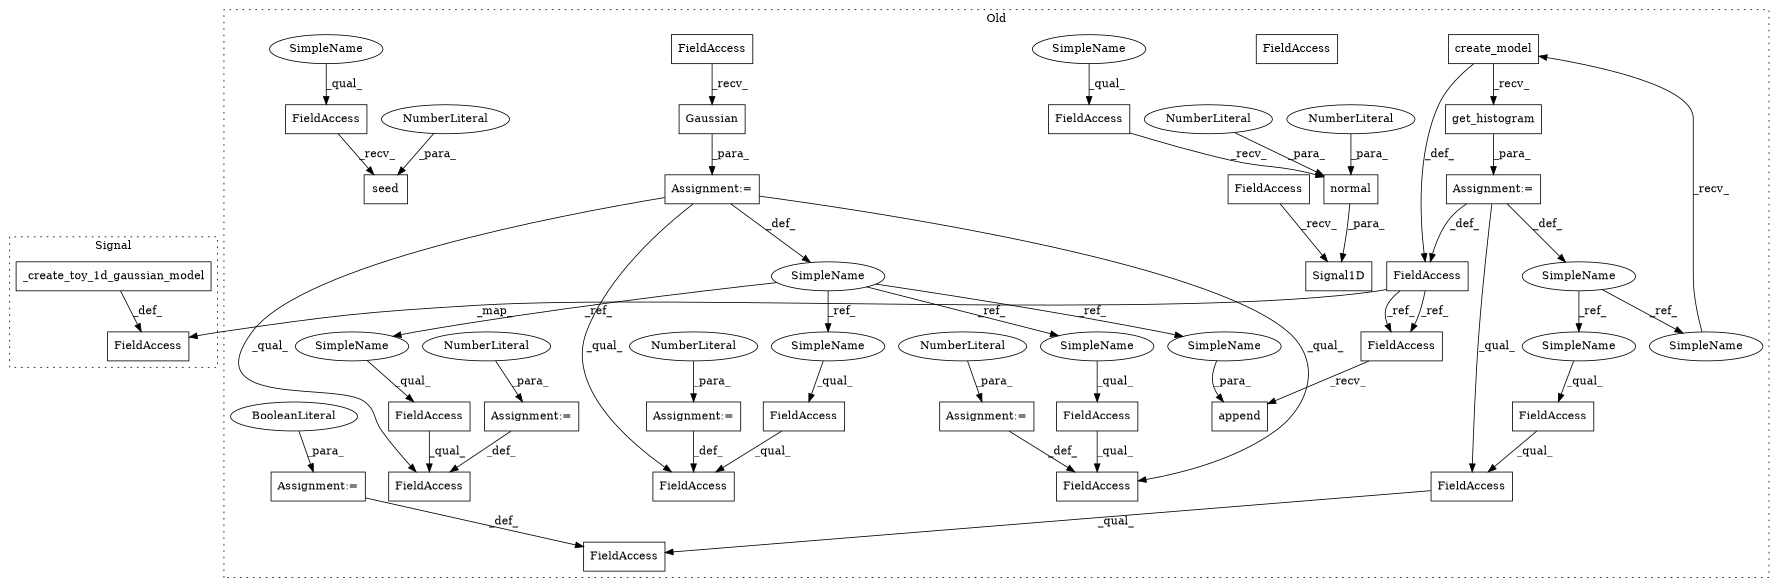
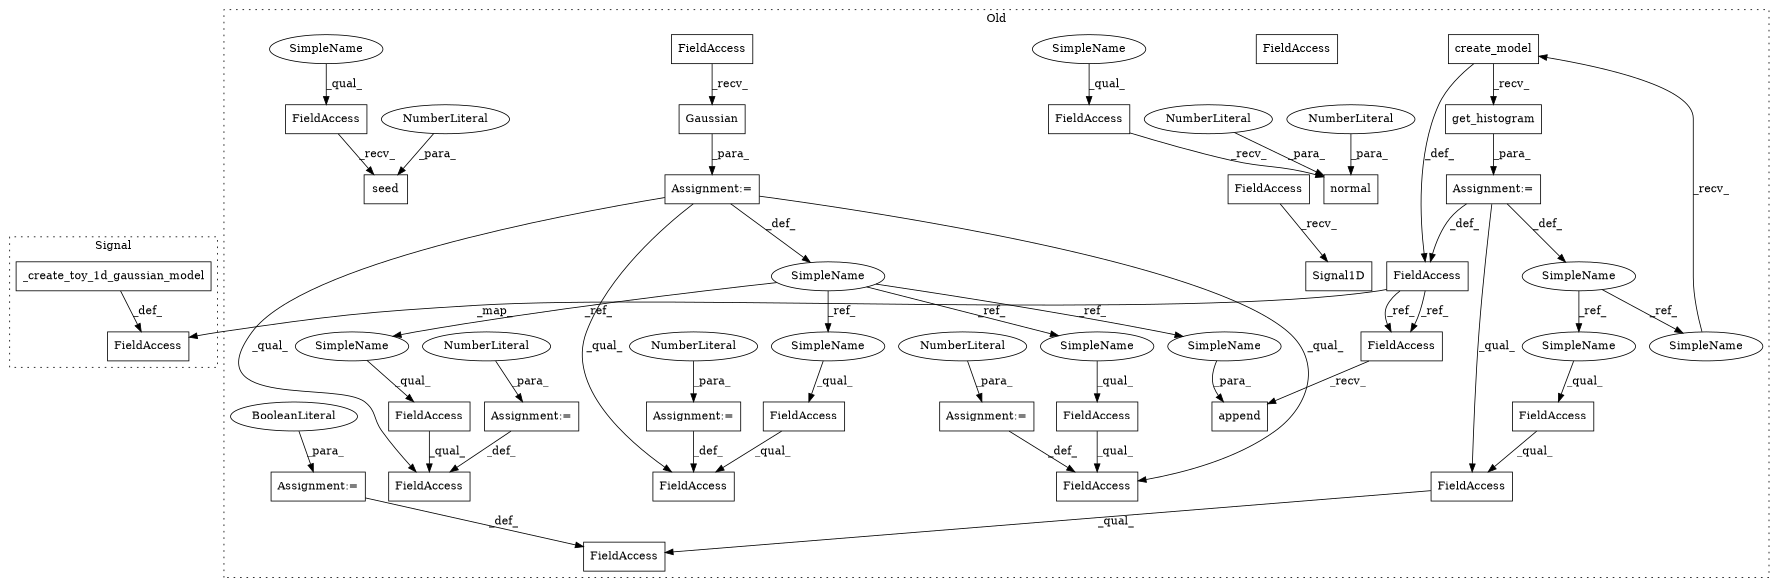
edge "normal" -> "Signal1D": removed, label "_para_"
